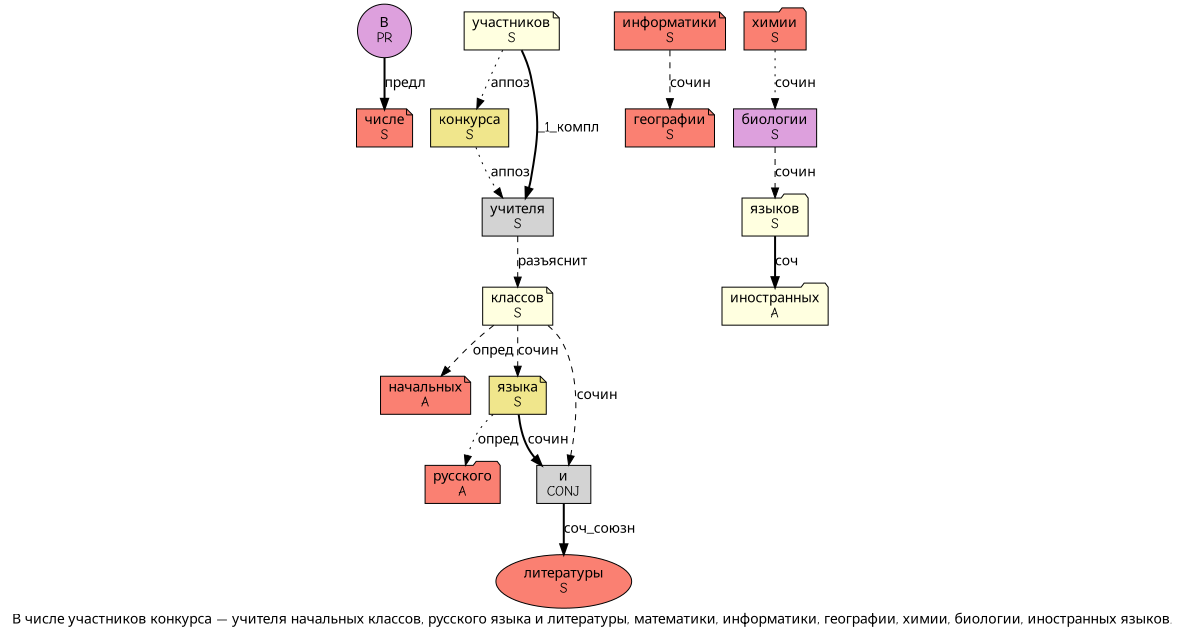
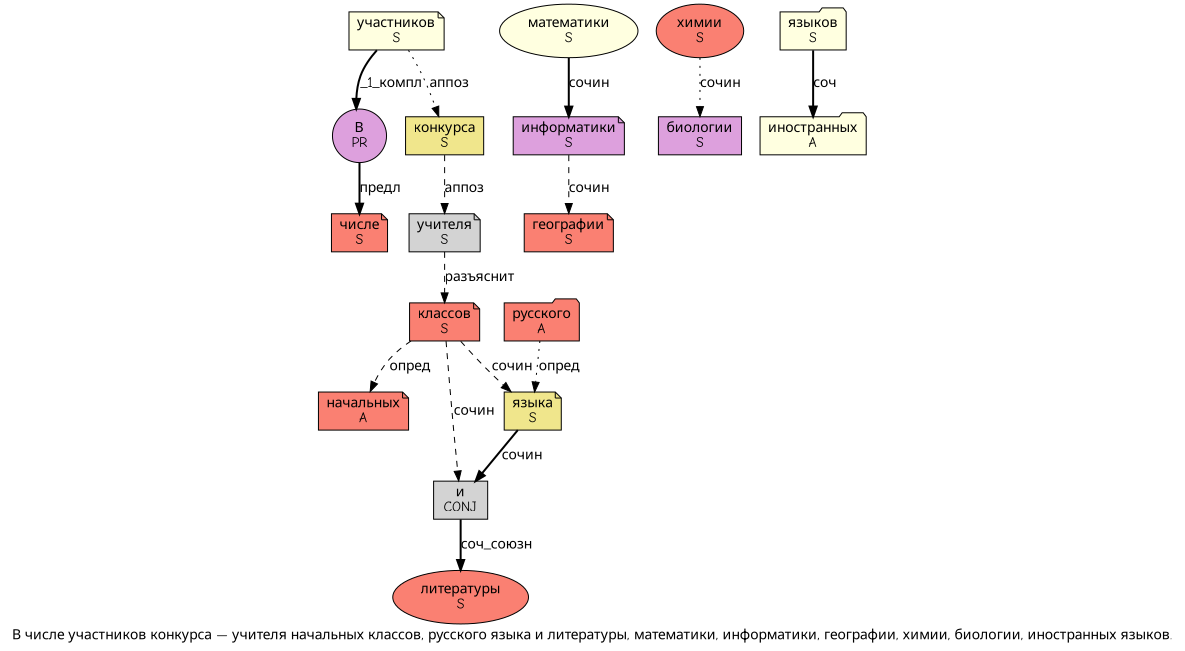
node "математики S": added
node "информатики S": fillcolor salmon -> plum
node "химии S": shape folder -> ellipse
edge "участников S" -> "учителя S": now "участников S" -> "В PR"
edge "биологии S" -> "языков S": removed, label "сочин"
edge "конкурса S" -> "учителя S": style dotted -> dashed
node "учителя S": shape box -> note
node "классов S": fillcolor lightyellow -> salmon
edge "языка S" -> "русского A": reversed
